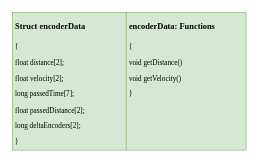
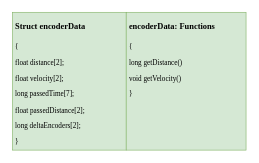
node "encoderData: Functions{ void getDistance() void getVelocity() }": label "encoderData: Functions{ void getDistance() void getVelocity() }" -> "encoderData: Functions{ long getDistance() void getVelocity() }"
